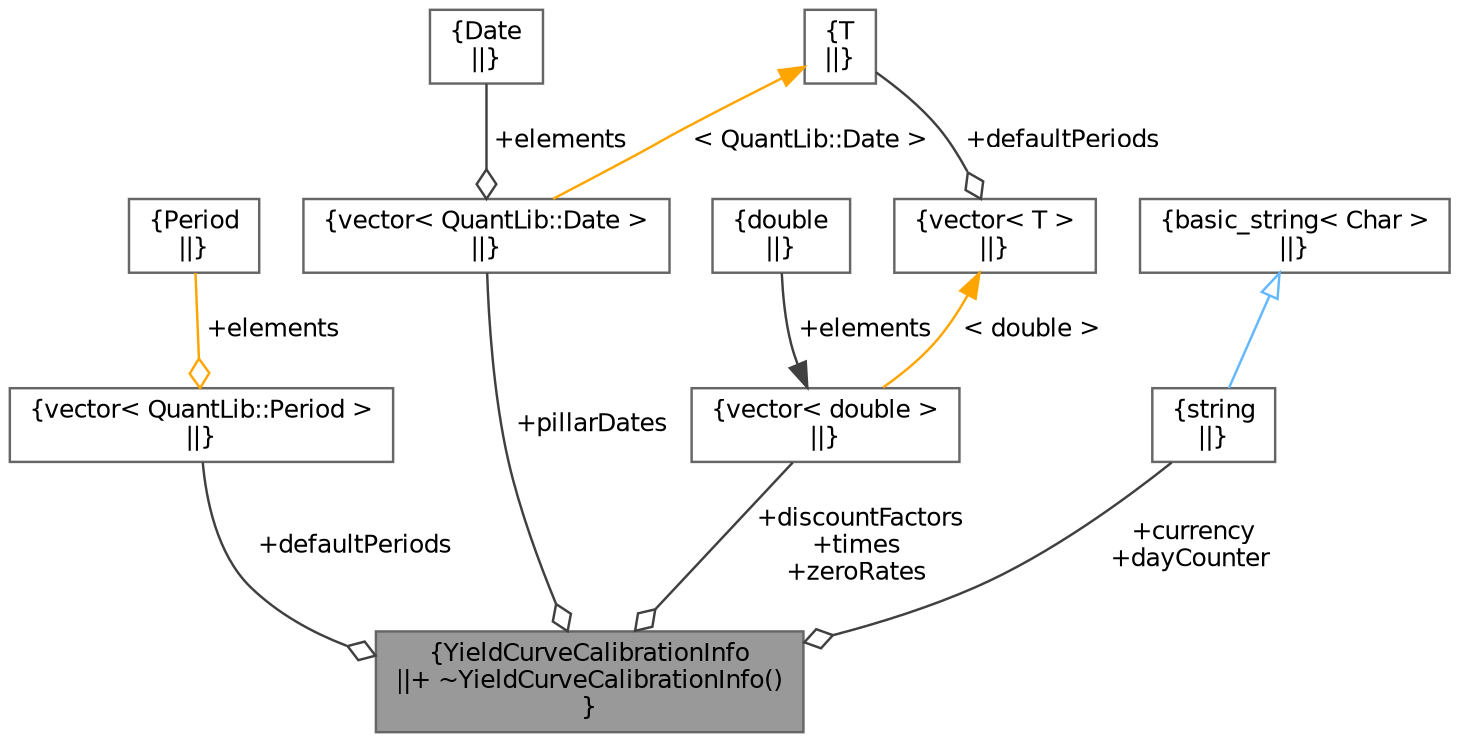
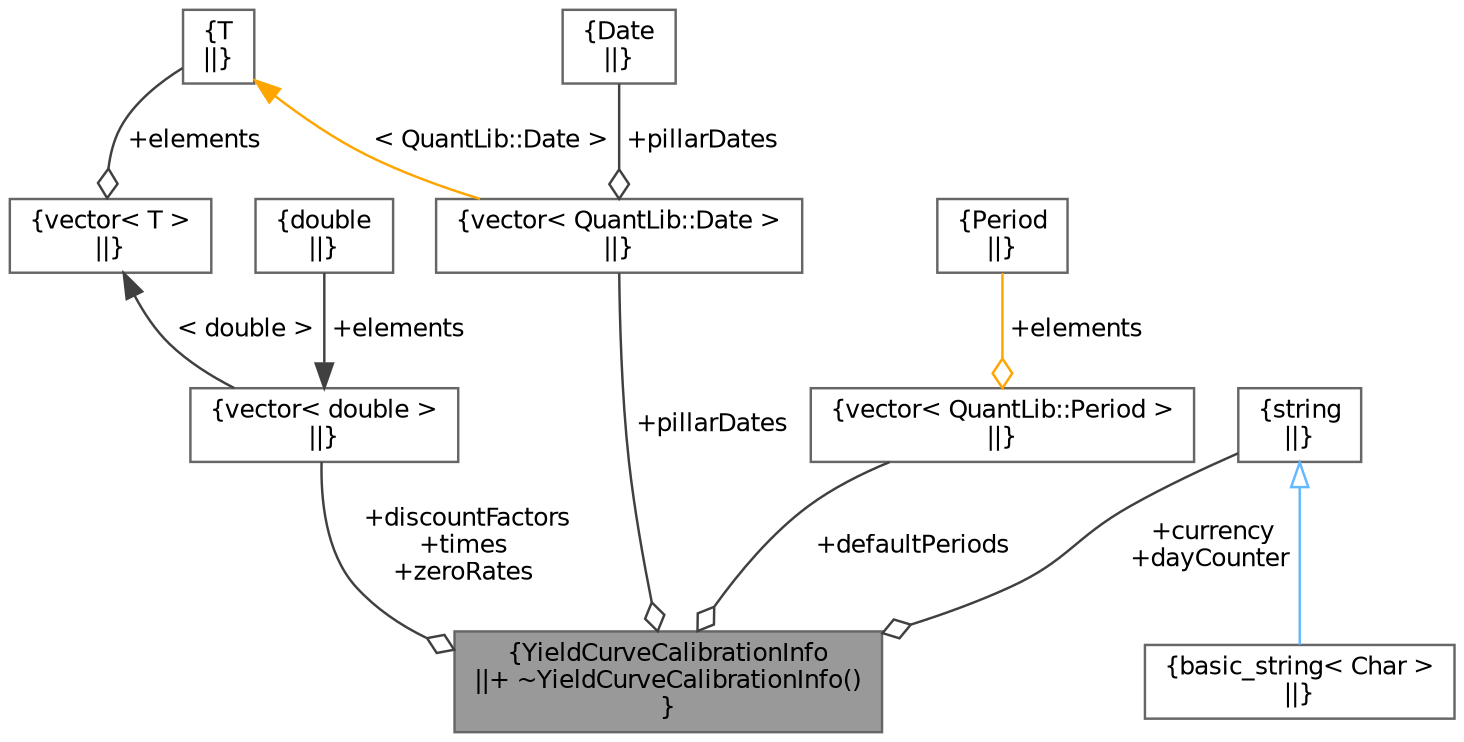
edge "{Date ||}" -> "{vector< QuantLib::Date > ||}": label " +elements" -> " +pillarDates"
edge "{T ||}" -> "{vector< T > ||}": label " +defaultPeriods" -> " +elements"
edge "{string ||}" -> "{basic_string< Char > ||}": reversed
edge "{vector< double > ||}" -> "{vector< T > ||}": color orange -> grey25
